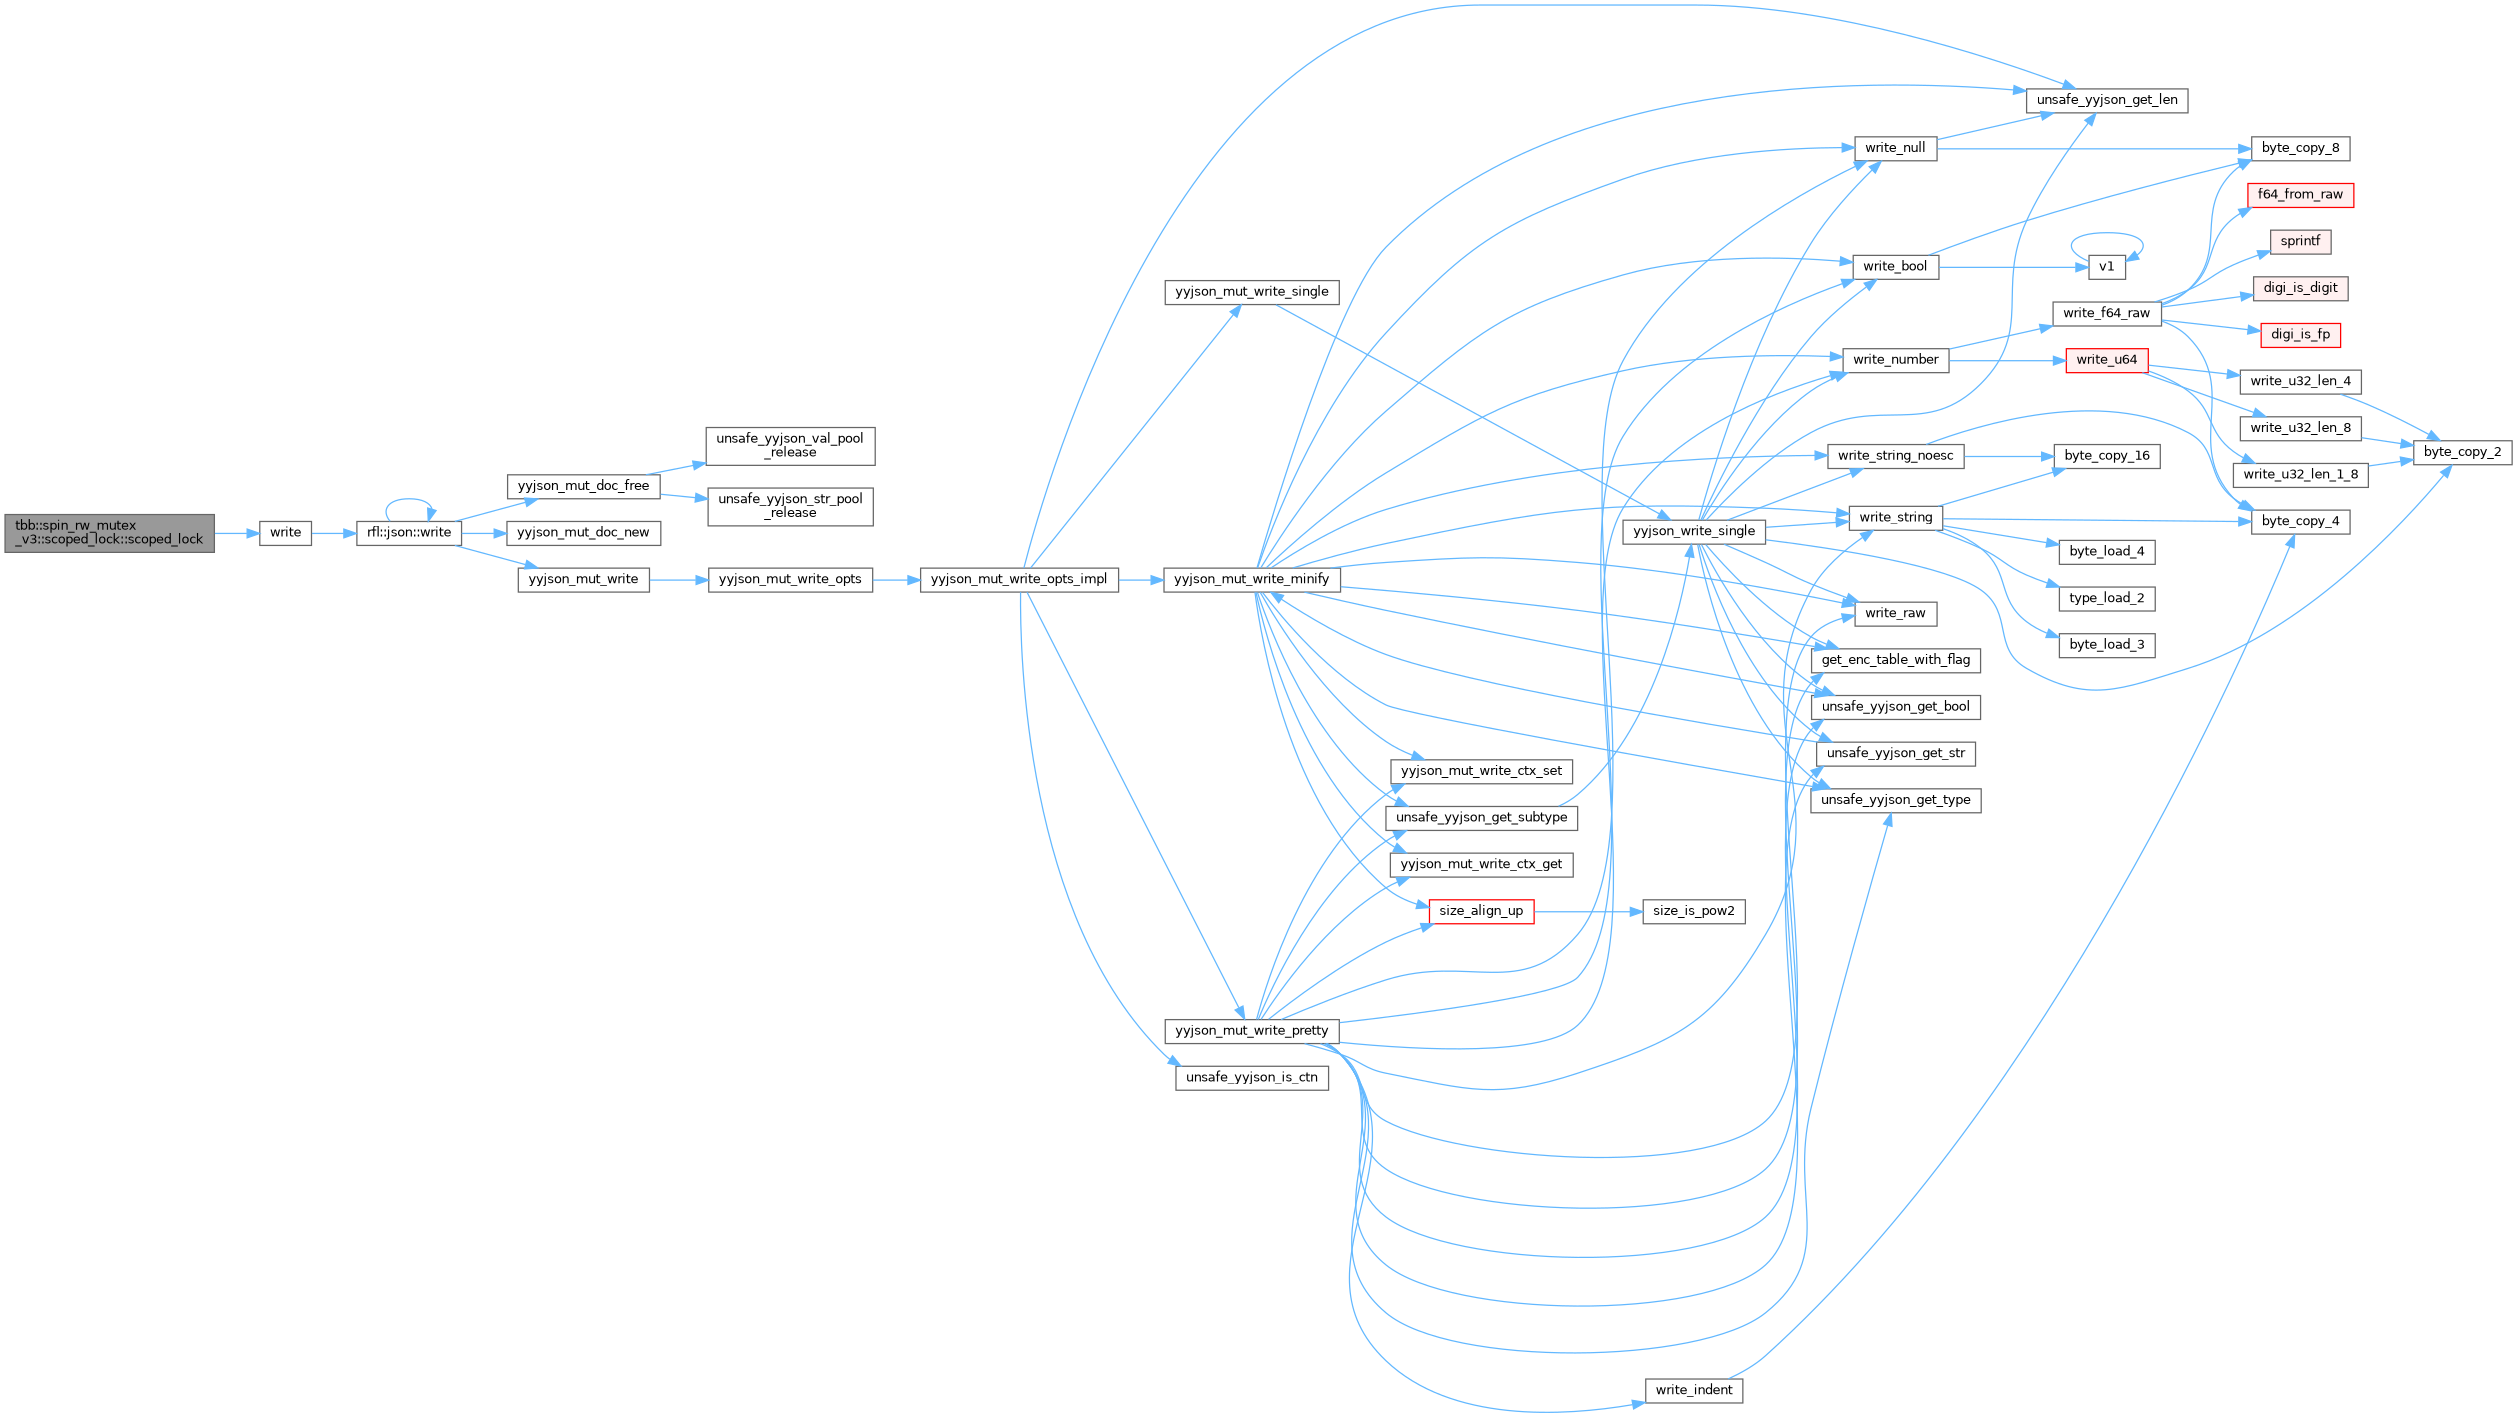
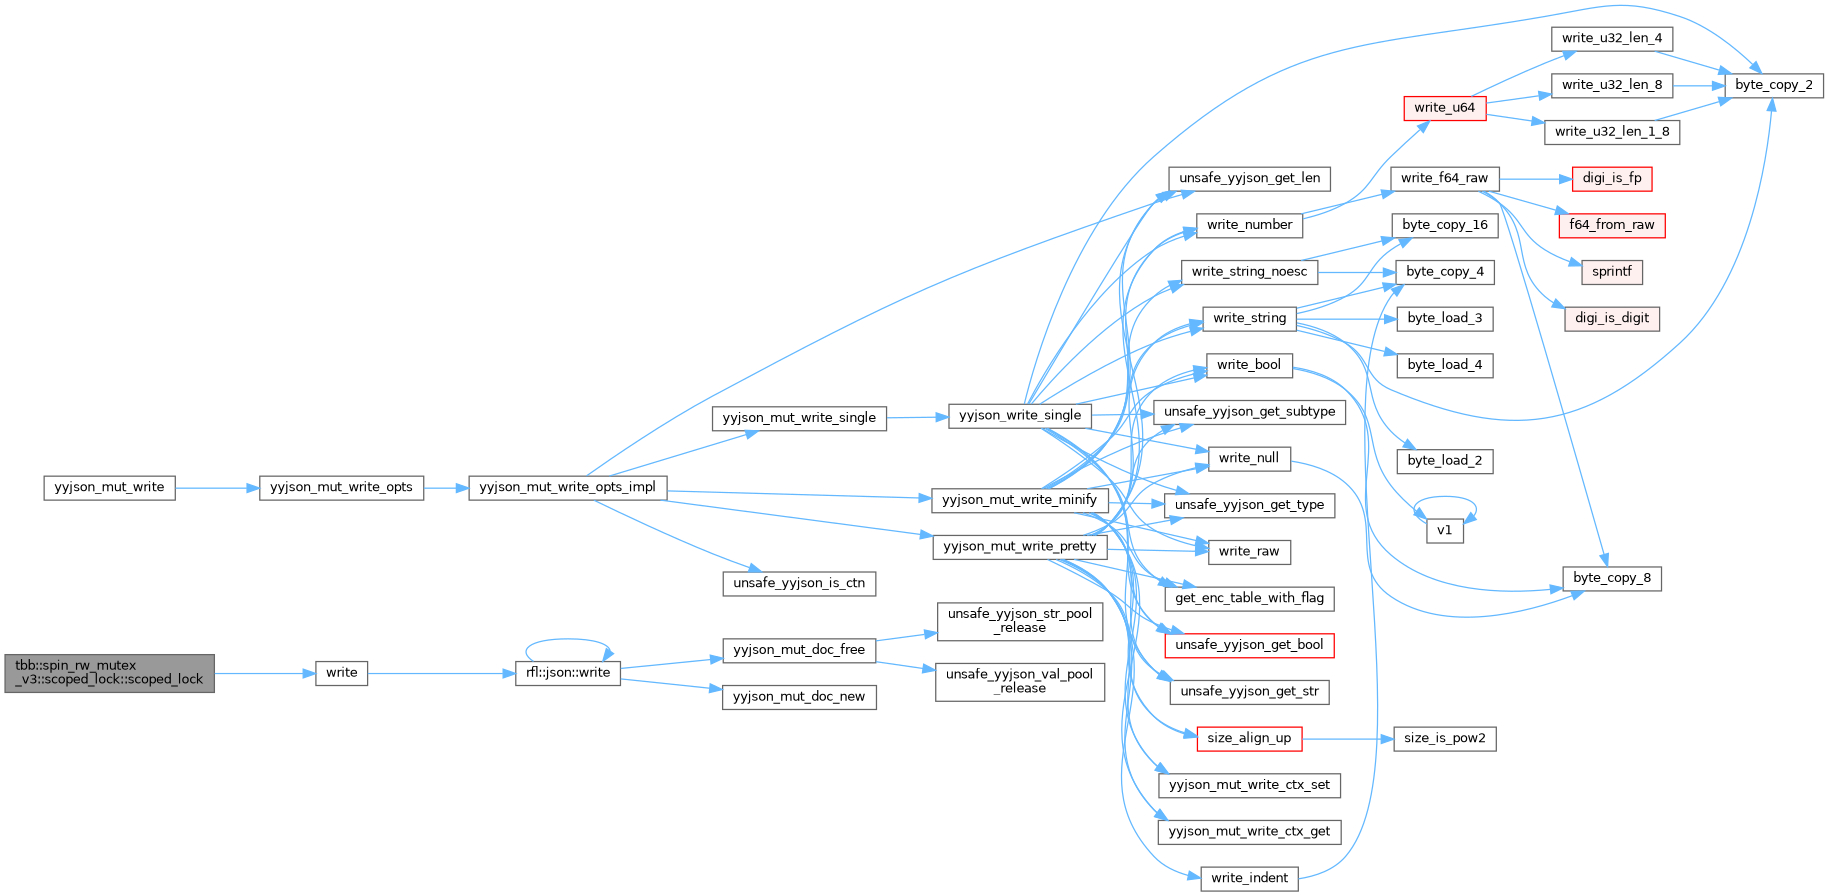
edge "write_null" -> "unsafe_yyjson_get_len": now "yyjson_mut_write_pretty" -> "unsafe_yyjson_get_len"
edge "write_string" -> "byte_copy_2": added
edge "write_f64_raw" -> "byte_copy_4": removed
edge "rfl::json::write" -> "yyjson_mut_write": removed
node "type_load_2": label "type_load_2" -> "byte_load_2"
edge "unsafe_yyjson_get_str" -> "yyjson_mut_write_minify": reversed
edge "unsafe_yyjson_get_subtype" -> "yyjson_write_single": reversed
node "unsafe_yyjson_get_bool": color grey40 -> red
